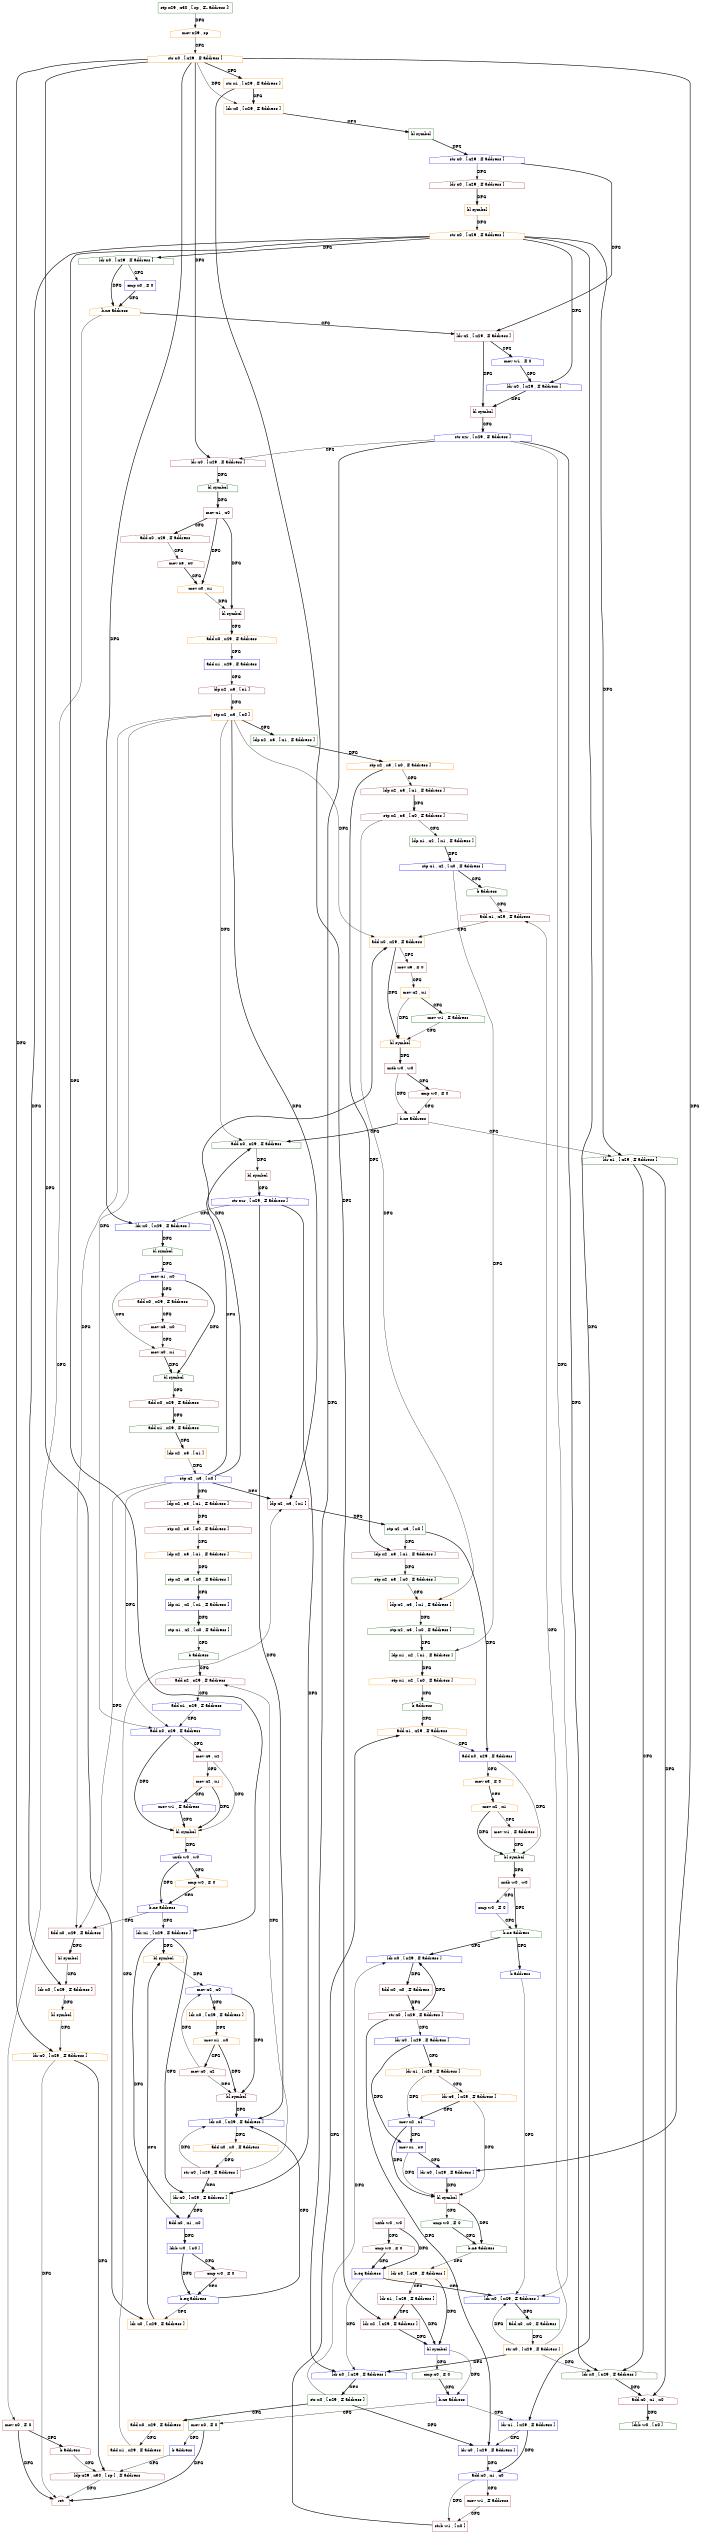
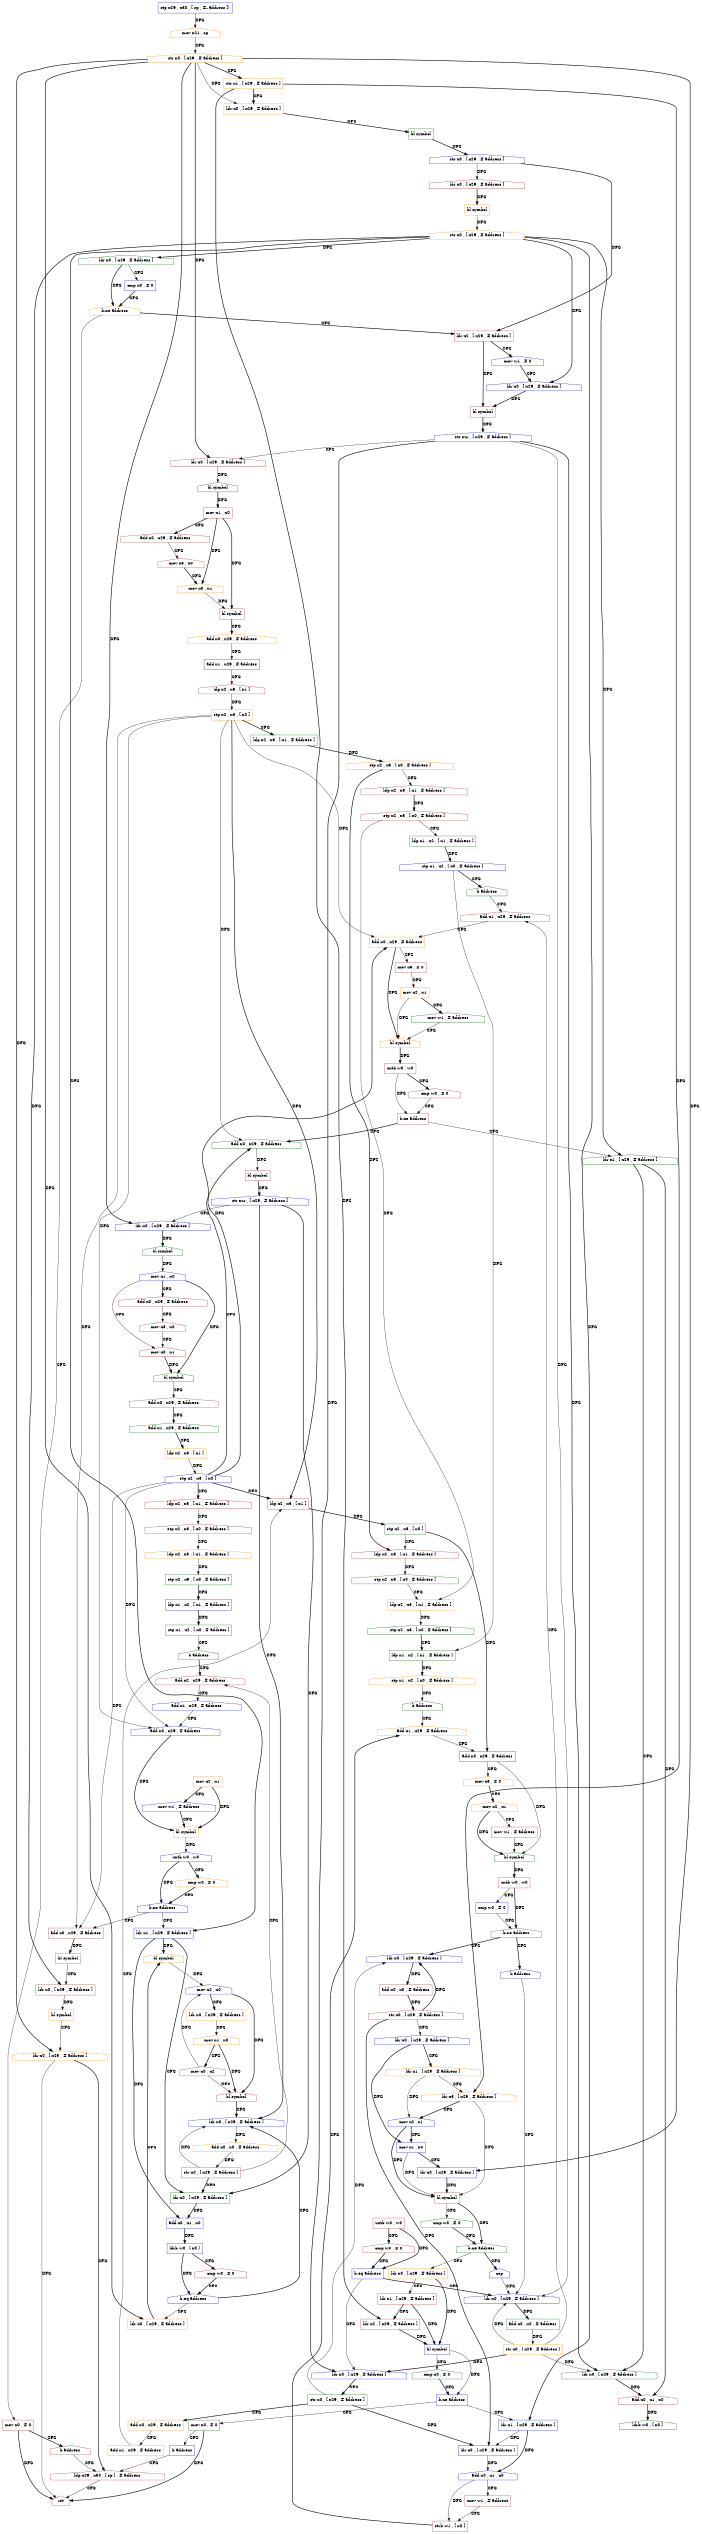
node "stp x29 , x30 , [ sp , #- address ]!": color darkgreen -> blue
node "mov x29 , sp": label "mov x29 , sp" -> "mov x21 , sp"
edge "str x1 , [ x29 , # address ]" -> "ldr x3 , [ x29 , # address ]": added, label "DFG"
node "mov x3 , x2": removed
node "nop": added
edge "ldp x29 , x30 , [ sp ] , # address" -> "ret": label "DFG" -> "CFG"
